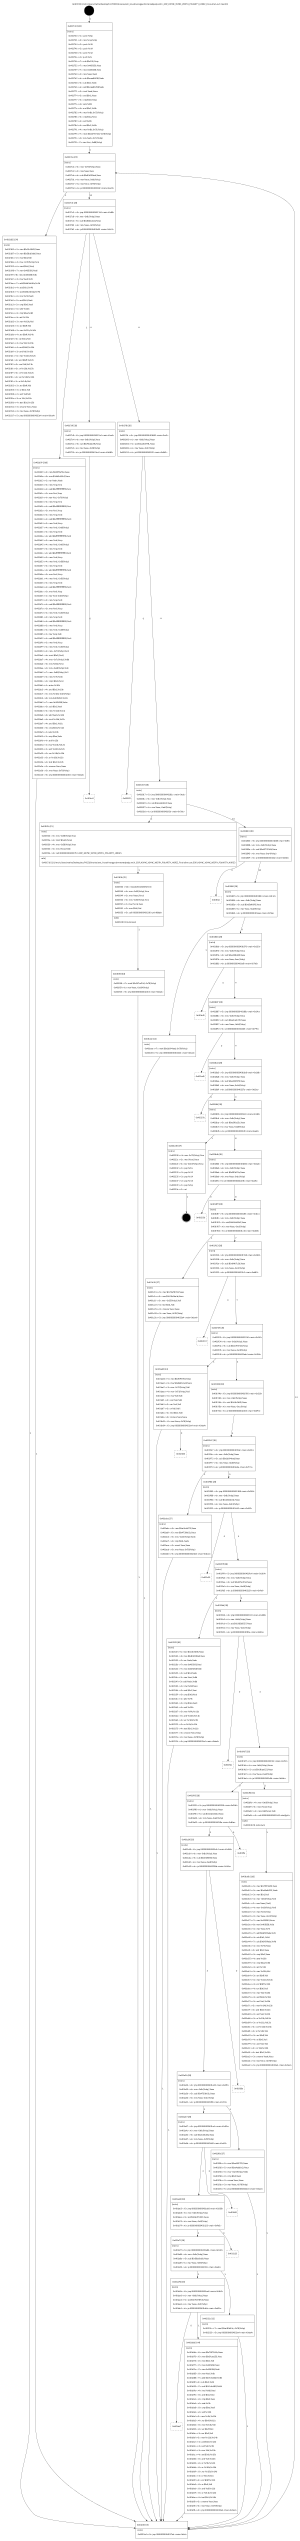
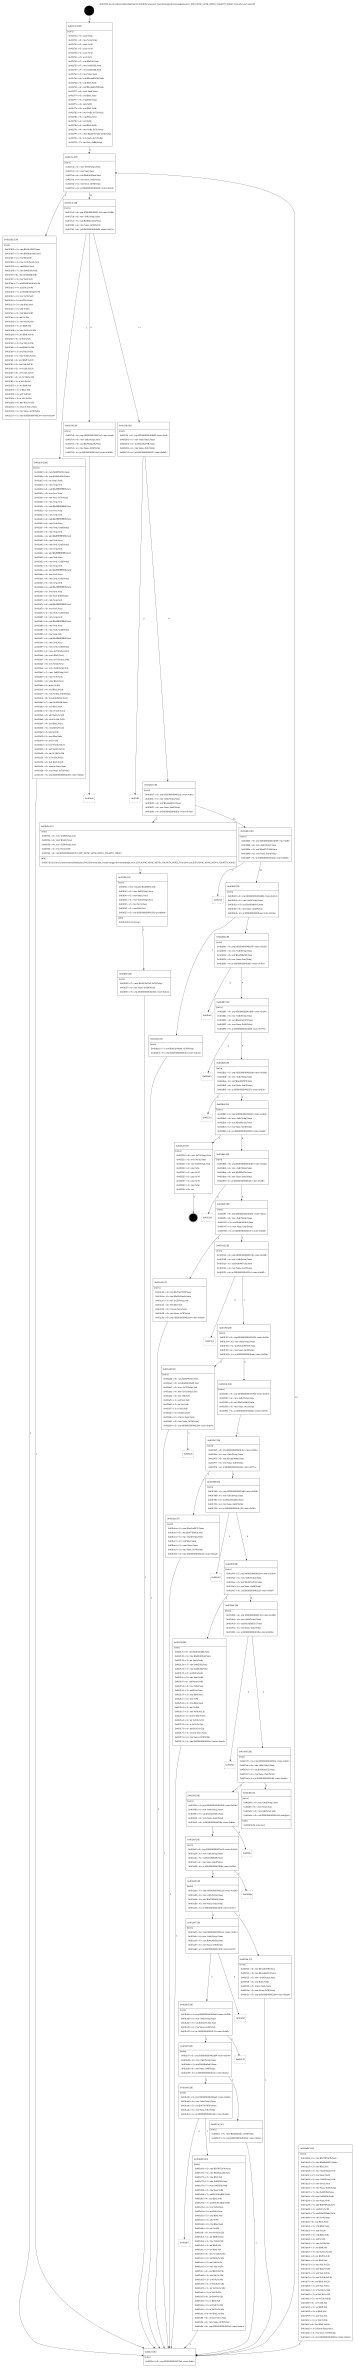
edge "0x401dfb [16]" -> "0x401e0b [163]": removed, label "1"
